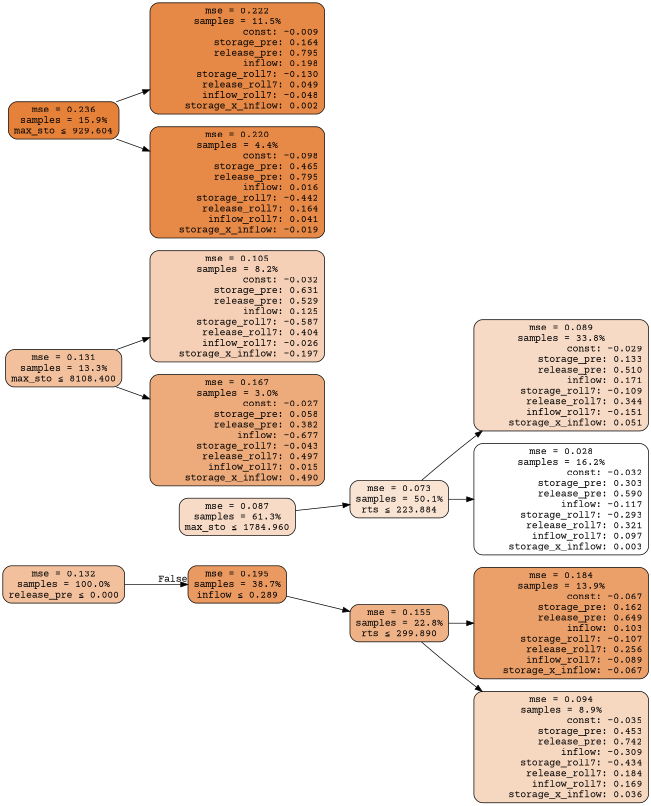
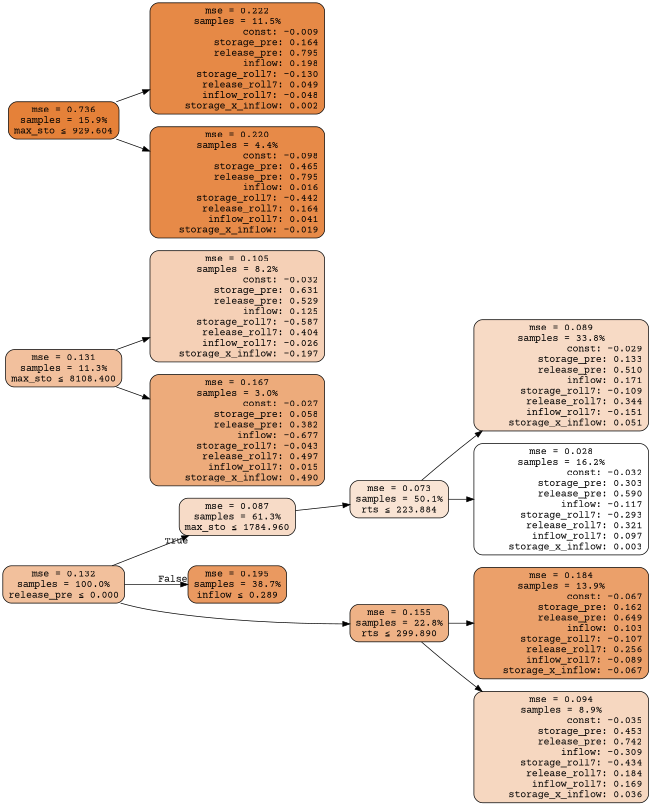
node "mse = 0.236 samples = 15.9% max_sto ≤ 929.604": label "mse = 0.236 samples = 15.9% max_sto ≤ 929.604" -> "mse = 0.736 samples = 15.9% max_sto ≤ 929.604"
node "mse = 0.131 samples = 13.3% max_sto ≤ 8108.400": label "mse = 0.131 samples = 13.3% max_sto ≤ 8108.400" -> "mse = 0.131 samples = 11.3% max_sto ≤ 8108.400"
edge "mse = 0.132 samples = 100.0% release_pre ≤ 0.000" -> "mse = 0.087 samples = 61.3% max_sto ≤ 1784.960": added
edge "mse = 0.195 samples = 38.7% inflow ≤ 0.289" -> "mse = 0.155 samples = 22.8% rts ≤ 299.890": now "mse = 0.132 samples = 100.0% release_pre ≤ 0.000" -> "mse = 0.155 samples = 22.8% rts ≤ 299.890"
